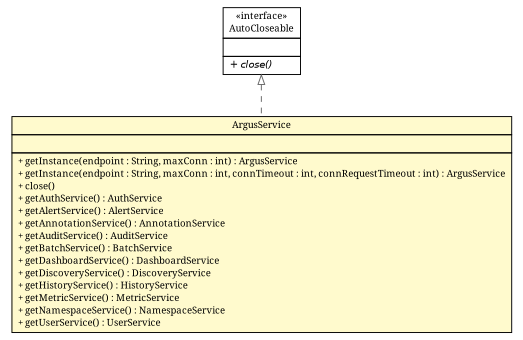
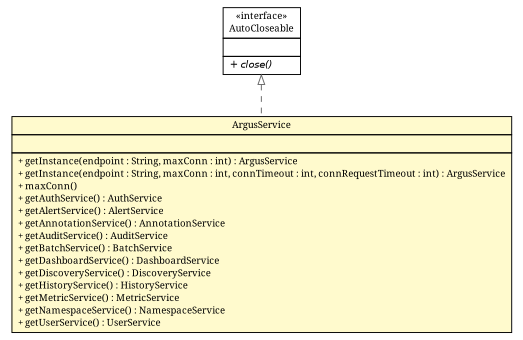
node "ArgusService": text "+ close()" -> "+ maxConn()"
